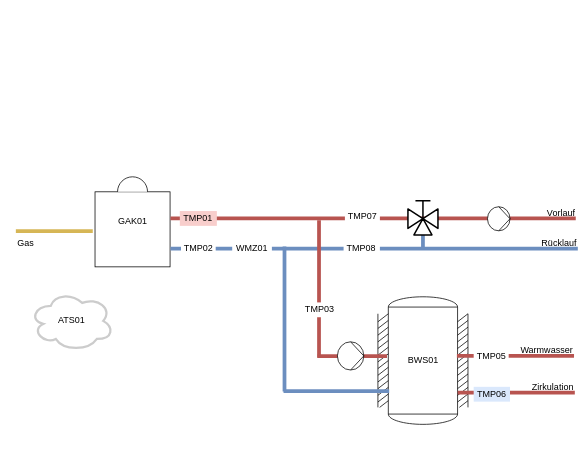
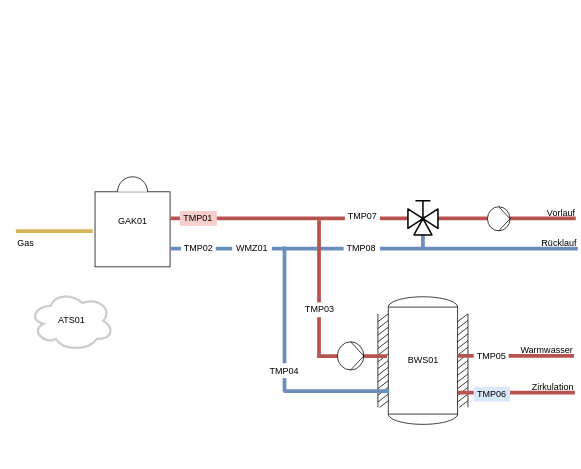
node "TMP04": added
